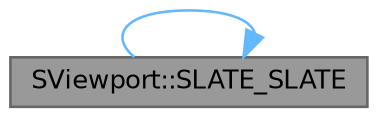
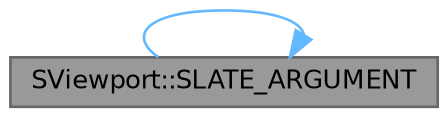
node "SViewport::SLATE_SLATE": label "SViewport::SLATE_SLATE" -> "SViewport::SLATE_ARGUMENT"
